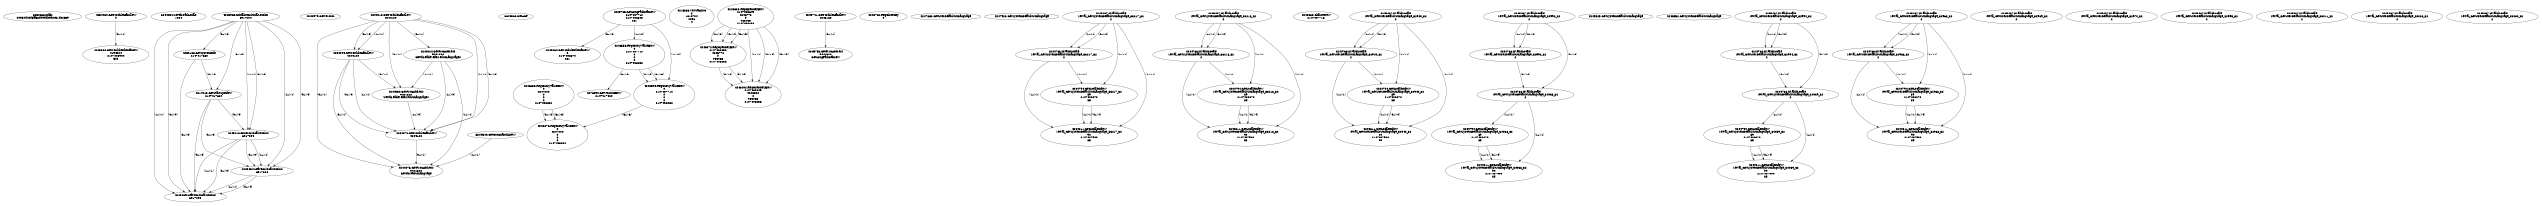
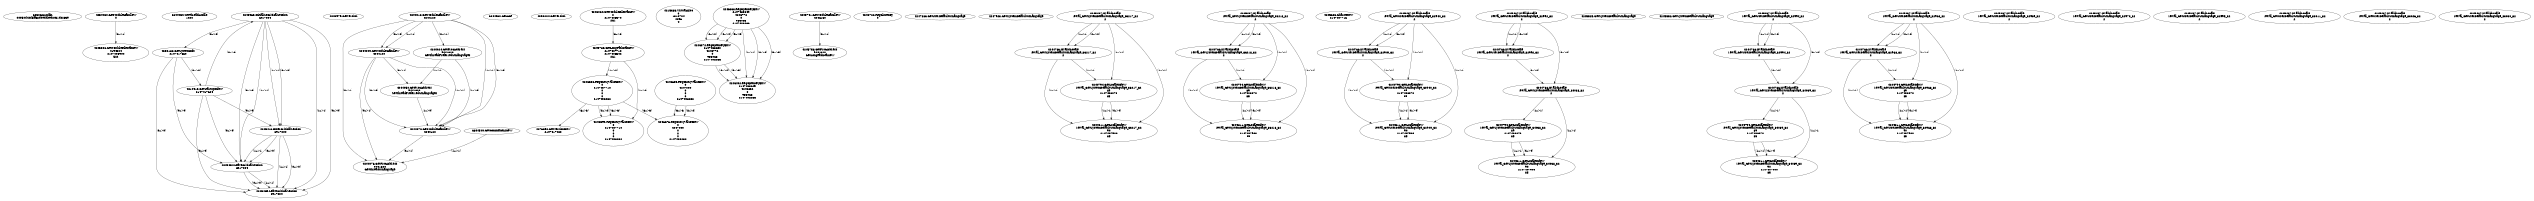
node "4250204.GetVersion": added
edge "4245785.GetLongPathNameW 2147407710 2147406542 261" -> "4248064.GetModuleFileNameW 0 2147408370 261": reversed
edge "4243965.InitializeCriticalSection 6917004" -> "4214413.GetStartupInfoW 2147417624": reversed
edge "4244018.GetModuleHandleW 4244120" -> "4244050.GetProcAddress 9441320 SetThreadPreferredUILanguages": removed, label "(0-->1)"
edge "4244024.GetProcAddress 9441320 GetThreadPreferredUILanguages" -> "4244076.GetProcAddress 9441320 GetThreadUILanguage": removed, label "(1-->1)"
edge "4246599.RegQueryValueExW 0 2147407710 0 0 0 2147408232" -> "4246676.RegQueryValueExW 0 4247000 0 0 0 2147408232": now "4246556.RegQueryValueExW 0 2147407710 0 0 0 2147408232" -> "4246676.RegQueryValueExW 0 4247000 0 0 0 2147408232"
edge "4250188.GetSystemInfo 2147417660" -> "4245454.LeaveCriticalSection 6917004": added, label "(0-->0)"
